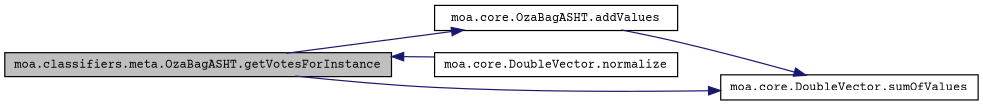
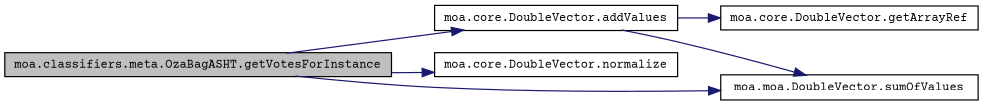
node "moa.core.OzaBagASHT.addValues": label "moa.core.OzaBagASHT.addValues" -> "moa.core.DoubleVector.addValues"
node "moa.core.DoubleVector.getArrayRef": added
edge "moa.core.DoubleVector.normalize" -> "moa.classifiers.meta.OzaBagASHT.getVotesForInstance": reversed
node "moa.core.DoubleVector.sumOfValues": label "moa.core.DoubleVector.sumOfValues" -> "moa.moa.DoubleVector.sumOfValues"
